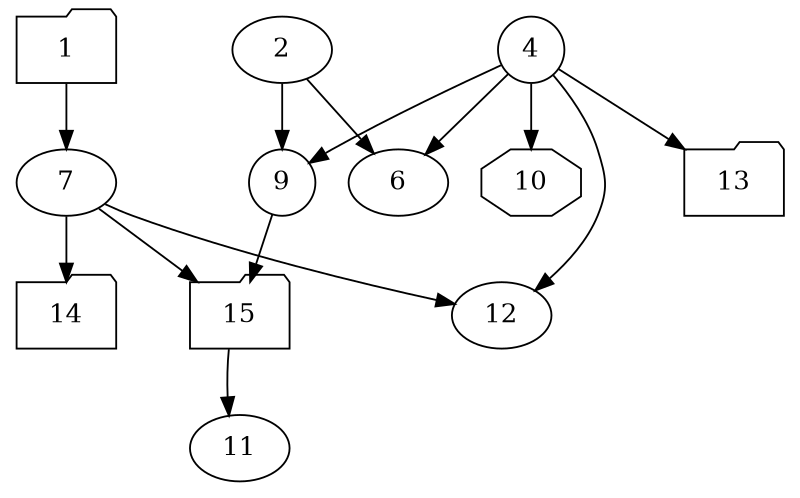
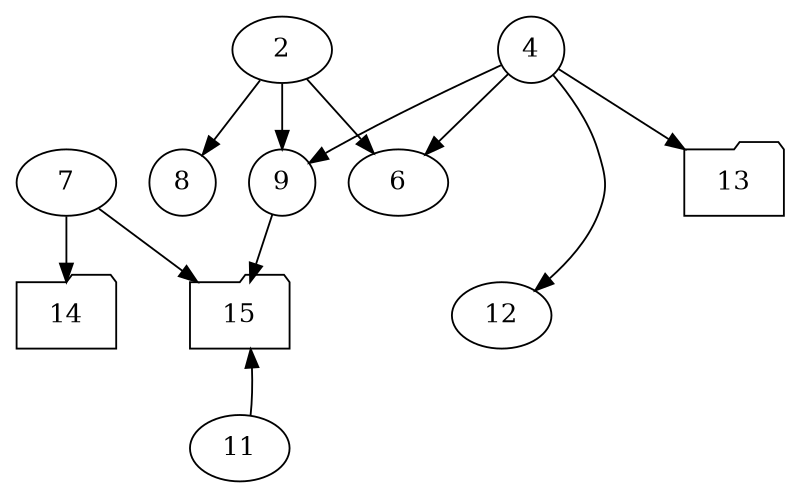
node "1": removed
node "8": added
node "10": removed
edge "7" -> "12": removed
edge "15" -> "11": reversed
